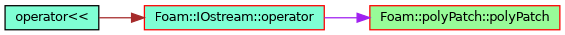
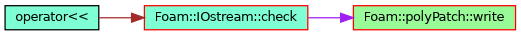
node "Foam::IOstream::operator": label "Foam::IOstream::operator" -> "Foam::IOstream::check"
node "Foam::polyPatch::polyPatch": label "Foam::polyPatch::polyPatch" -> "Foam::polyPatch::write"
